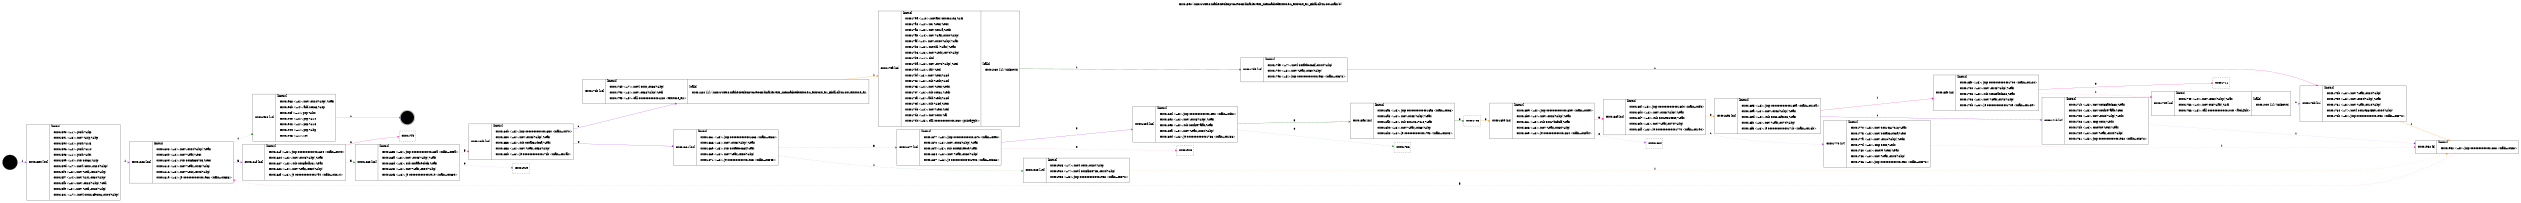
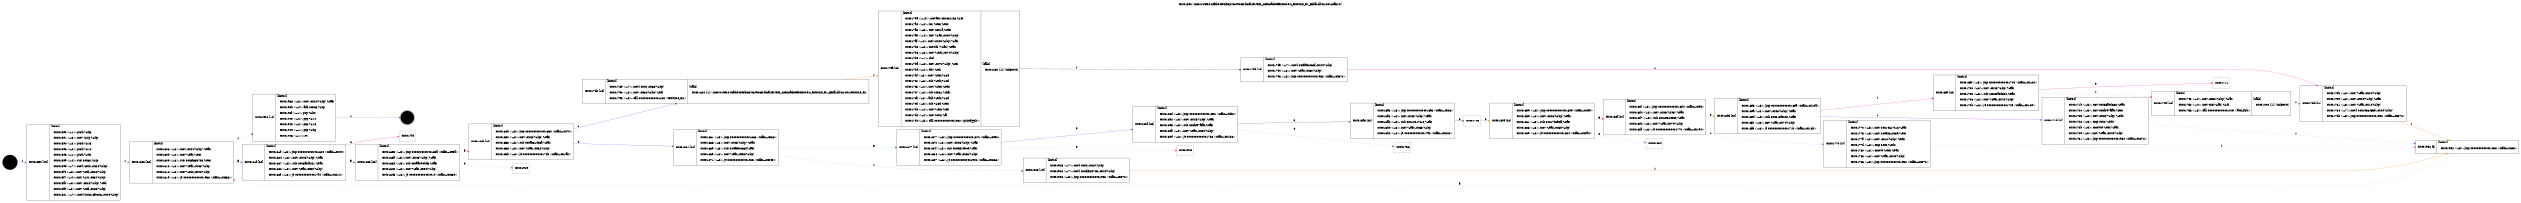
edge "0x401925 [19]" -> "0x401952 [5]": style dotted -> solid
